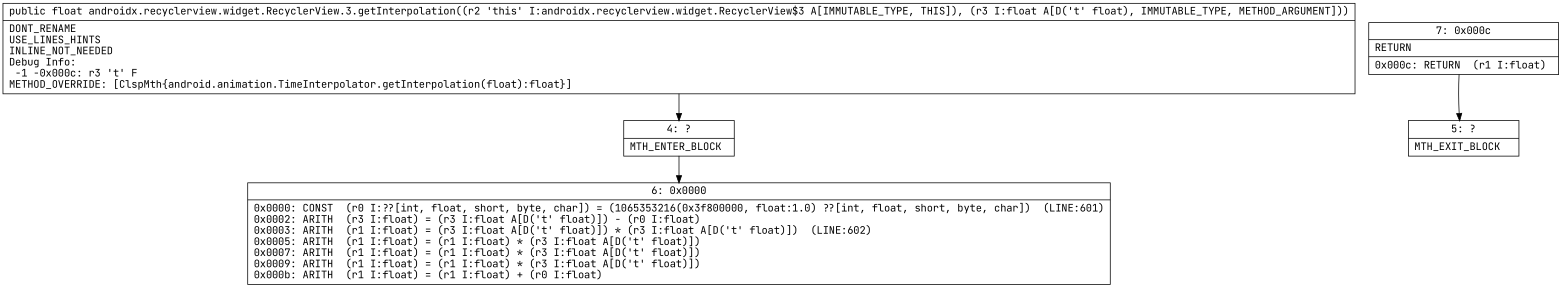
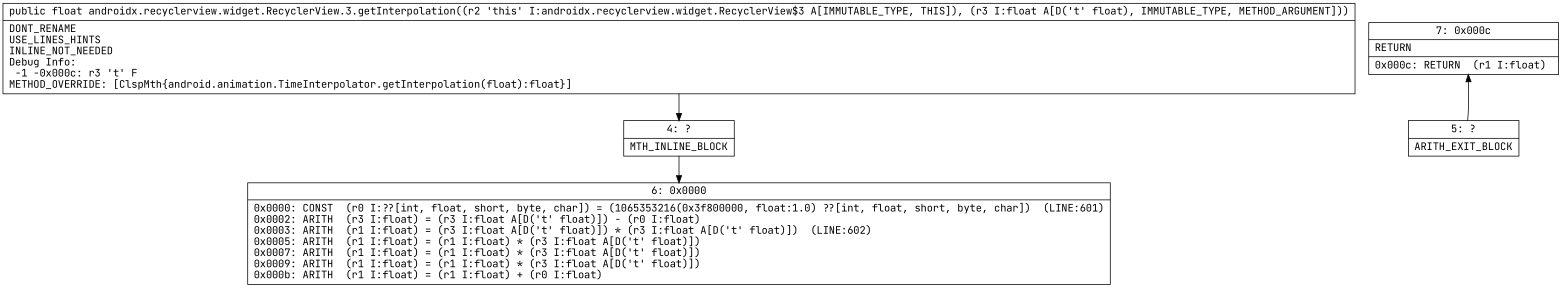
edge "7: 0x000c" -> "5: ?": reversed
node "4: ?": text "MTH_ENTER_BLOCK" -> "MTH_INLINE_BLOCK"
node "5: ?": text "MTH_EXIT_BLOCK" -> "ARITH_EXIT_BLOCK"
